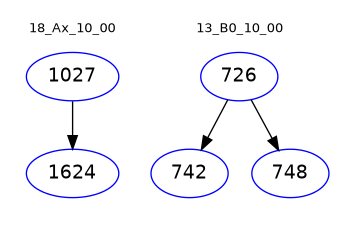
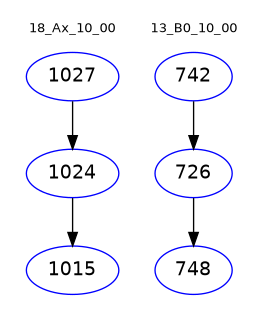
edge "726" -> "742": reversed
node "1624": label "1624" -> "1024"
node "1015": added
